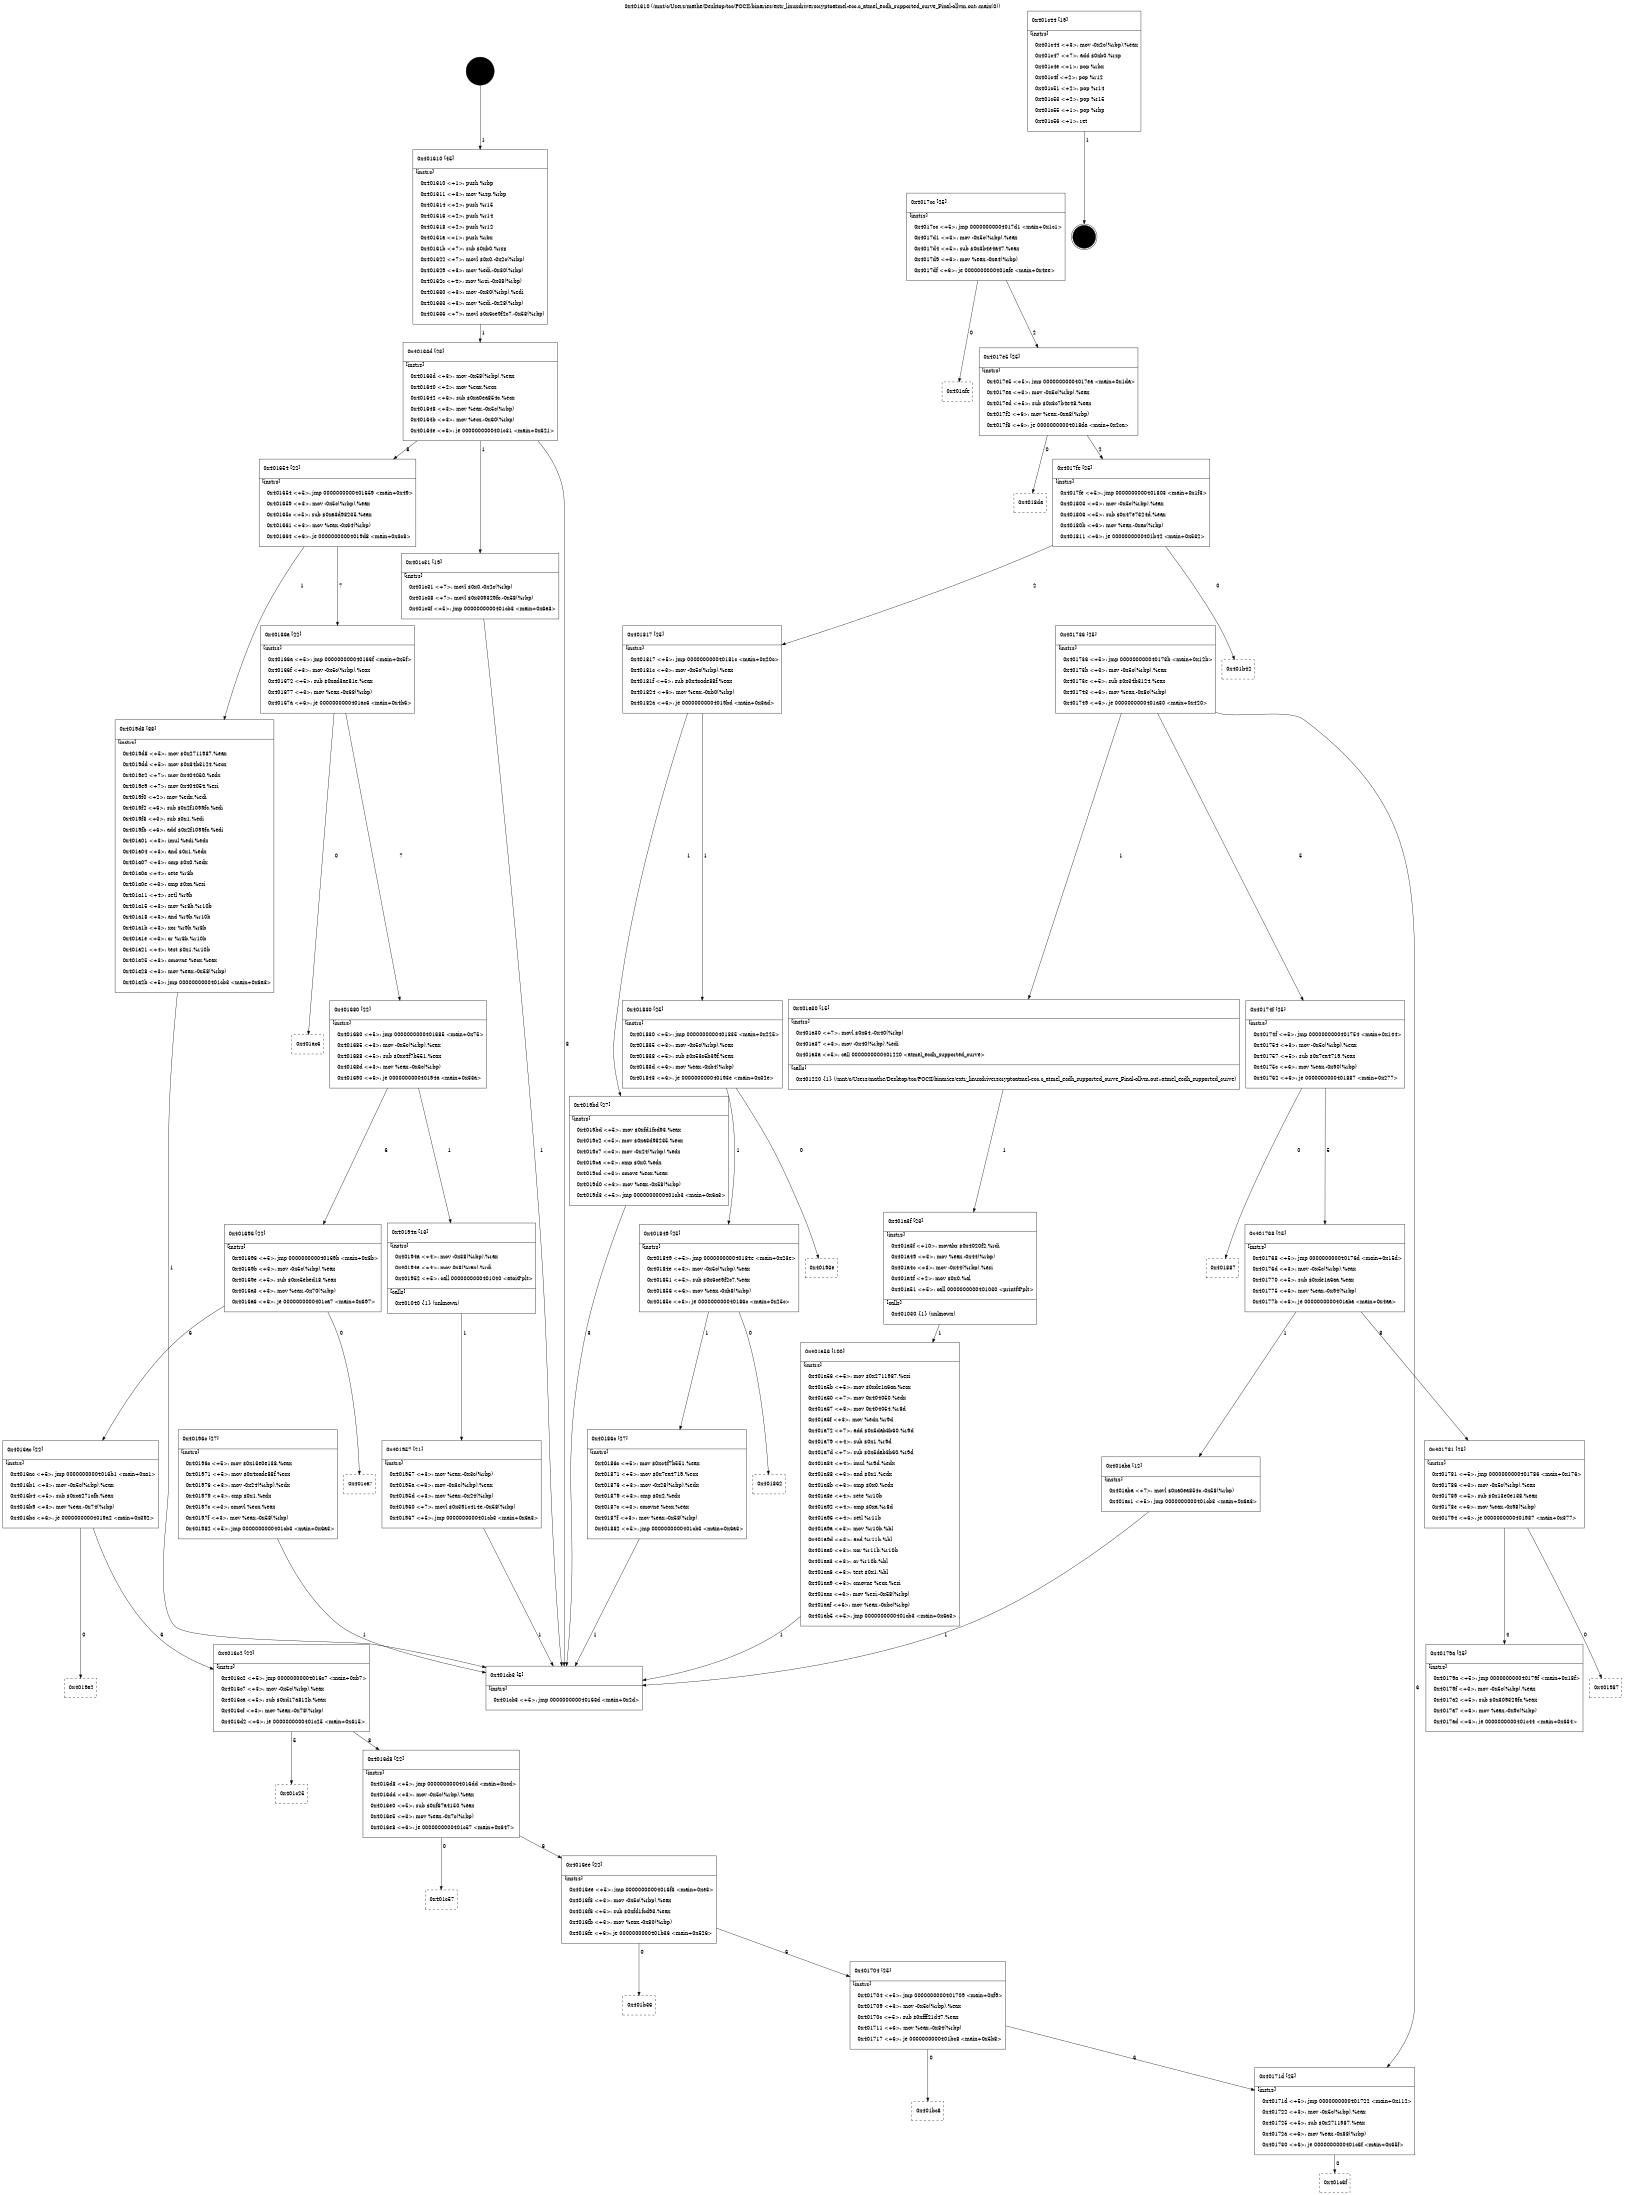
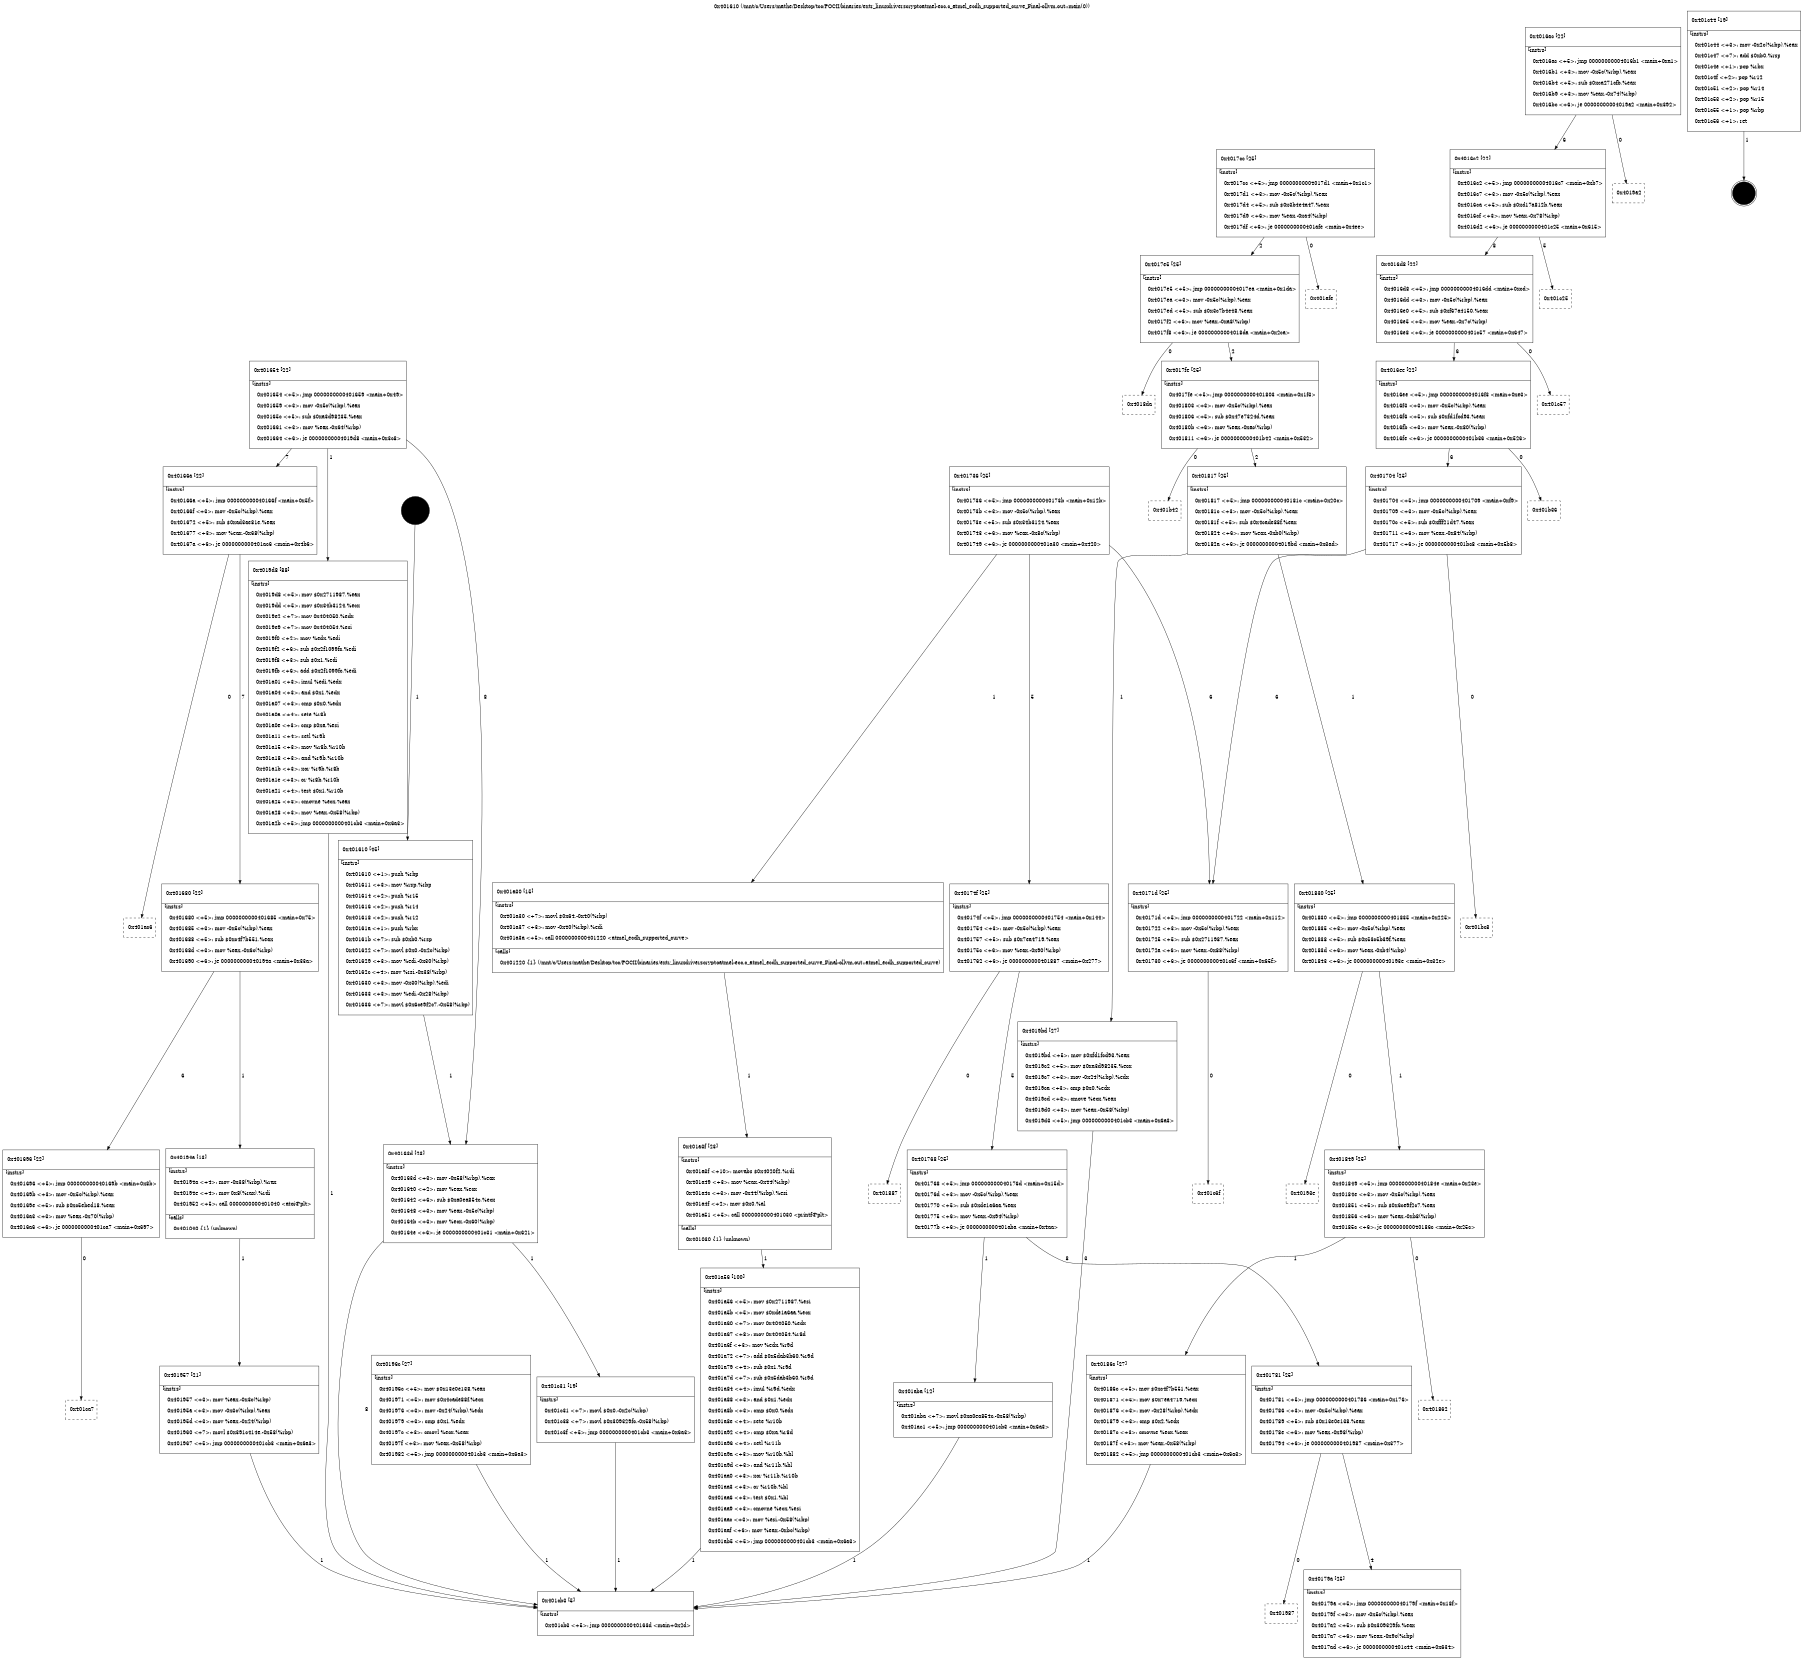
edge "0x40163d [23]" -> "0x401654 [22]": reversed
edge "0x401696 [22]" -> "0x4016ac [22]": removed, label "6"
